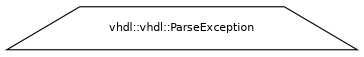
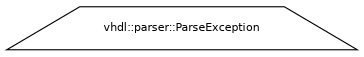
node "vhdl::vhdl::ParseException": label "vhdl::vhdl::ParseException" -> "vhdl::parser::ParseException"
